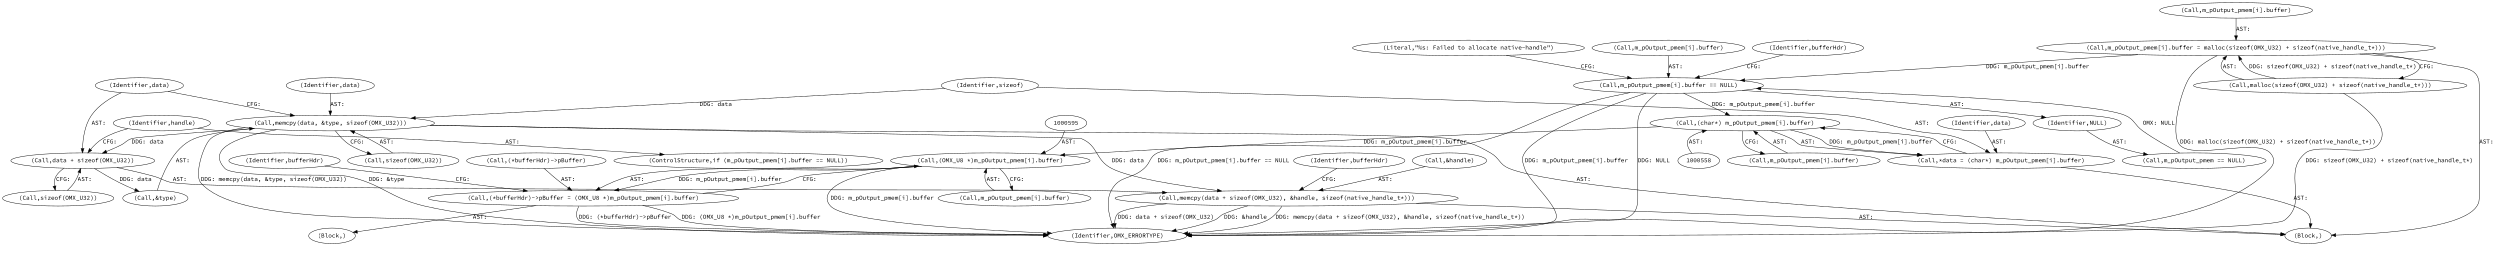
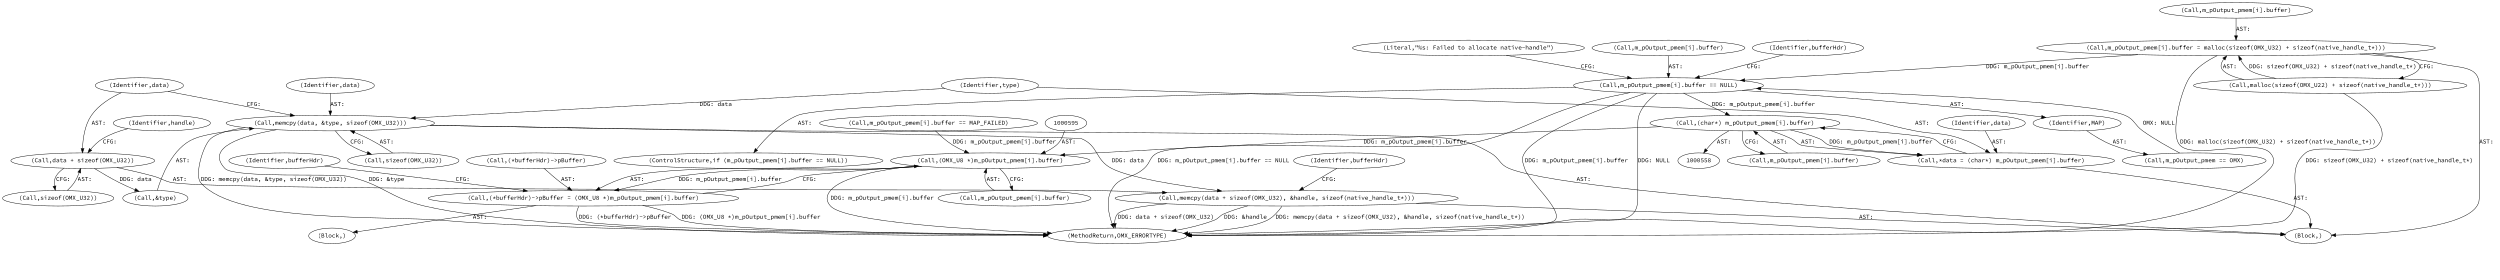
node "(Identifier,sizeof)": label "(Identifier,sizeof)" -> "(Identifier,type)"
node "(Call,malloc(sizeof(OMX_U32) + sizeof(native_handle_t*)))": label "(Call,malloc(sizeof(OMX_U32) + sizeof(native_handle_t*)))" -> "(Call,malloc(sizeof(OMX_U22) + sizeof(native_handle_t*)))"
node "(Call,m_pOutput_pmem[i].buffer == MAP_FAILED)": added
node "(Identifier,NULL)": label "(Identifier,NULL)" -> "(Identifier,MAP)"
edge "(Call,memcpy(data, &type, sizeof(OMX_U32)))" -> "(Call,data + sizeof(OMX_U32))": removed, label "DDG: data"
edge "1000558" -> "(Call,(char*) m_pOutput_pmem[i].buffer)": reversed
edge "(Identifier,handle)" -> "(ControlStructure,if (m_pOutput_pmem[i].buffer == NULL))": now "(Call,m_pOutput_pmem[i].buffer == NULL)" -> "(ControlStructure,if (m_pOutput_pmem[i].buffer == NULL))"
node "(Call,&handle)": removed
node "(Call,m_pOutput_pmem == NULL)": label "(Call,m_pOutput_pmem == NULL)" -> "(Call,m_pOutput_pmem == OMX)"
node "(Identifier,OMX_ERRORTYPE)": label "(Identifier,OMX_ERRORTYPE)" -> "(MethodReturn,OMX_ERRORTYPE)"
